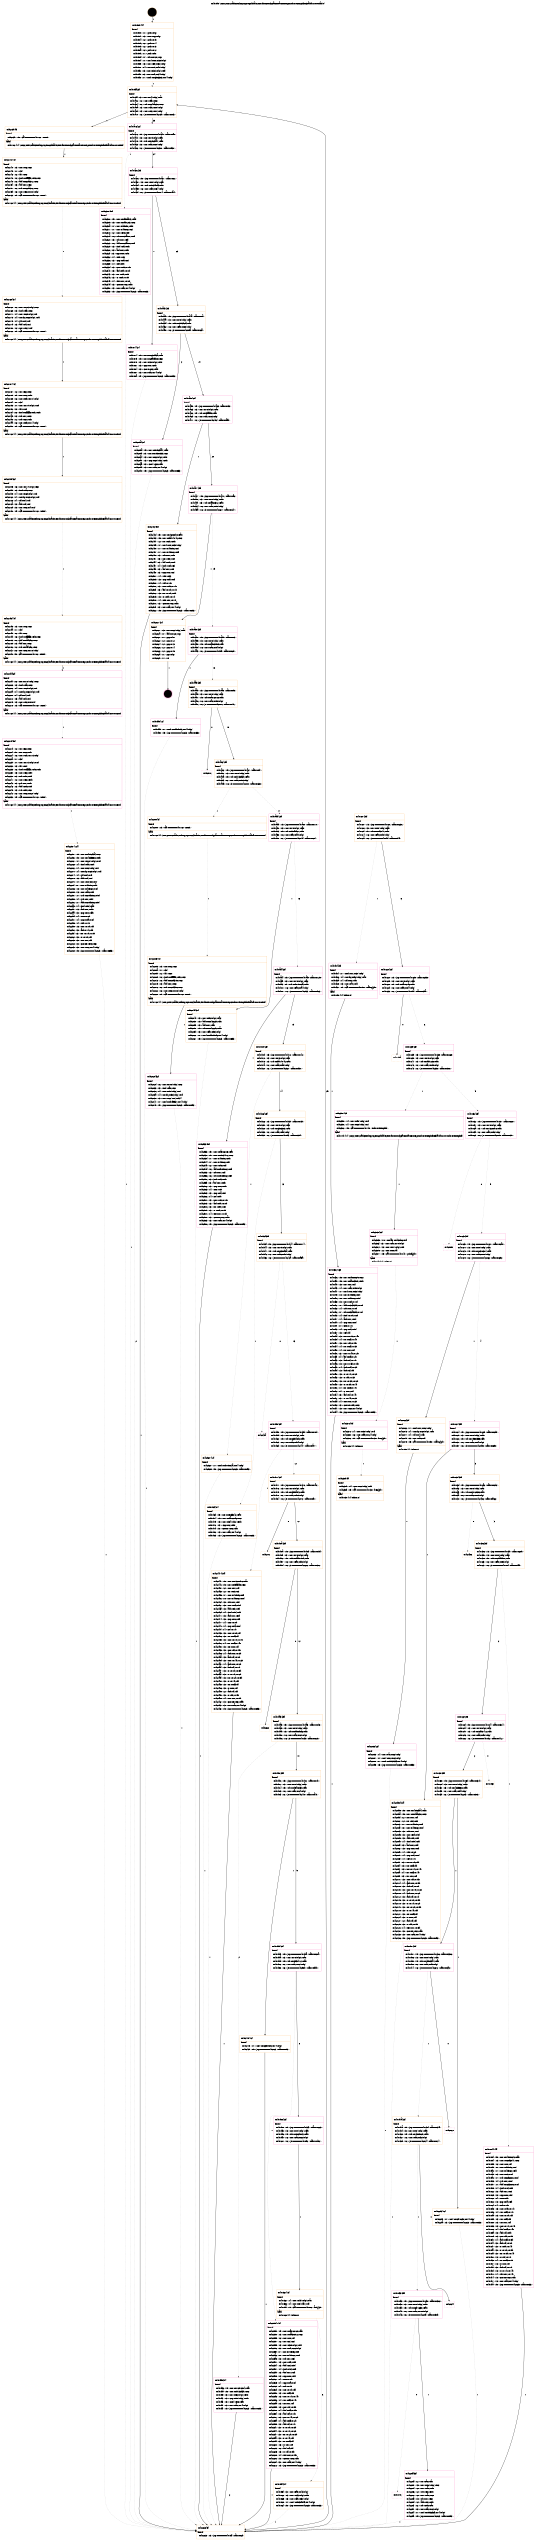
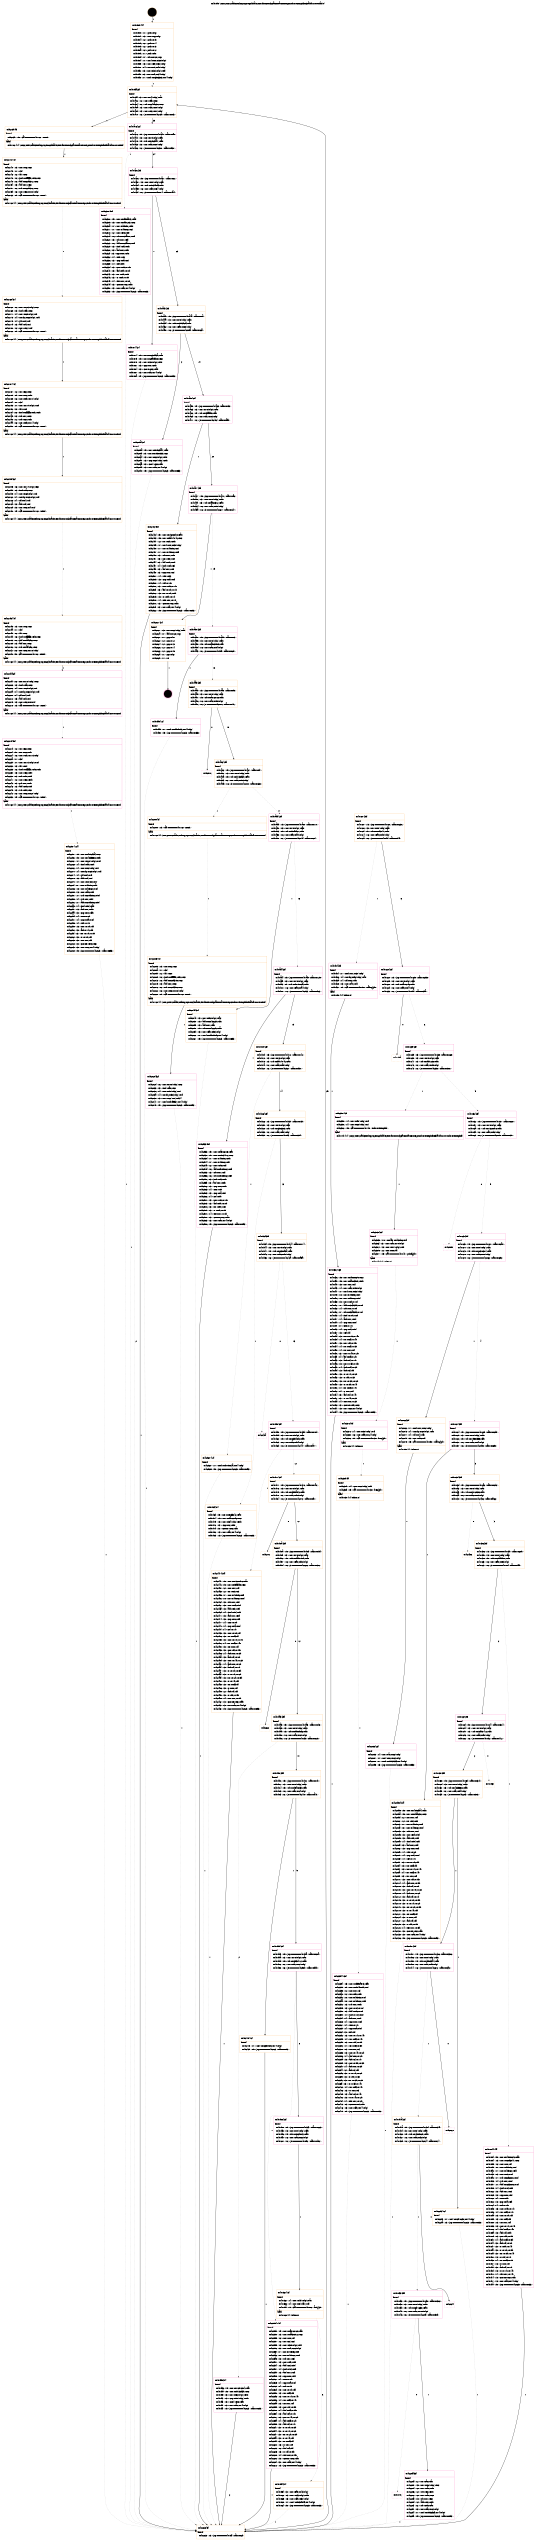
node "0x402394 [138]": added
